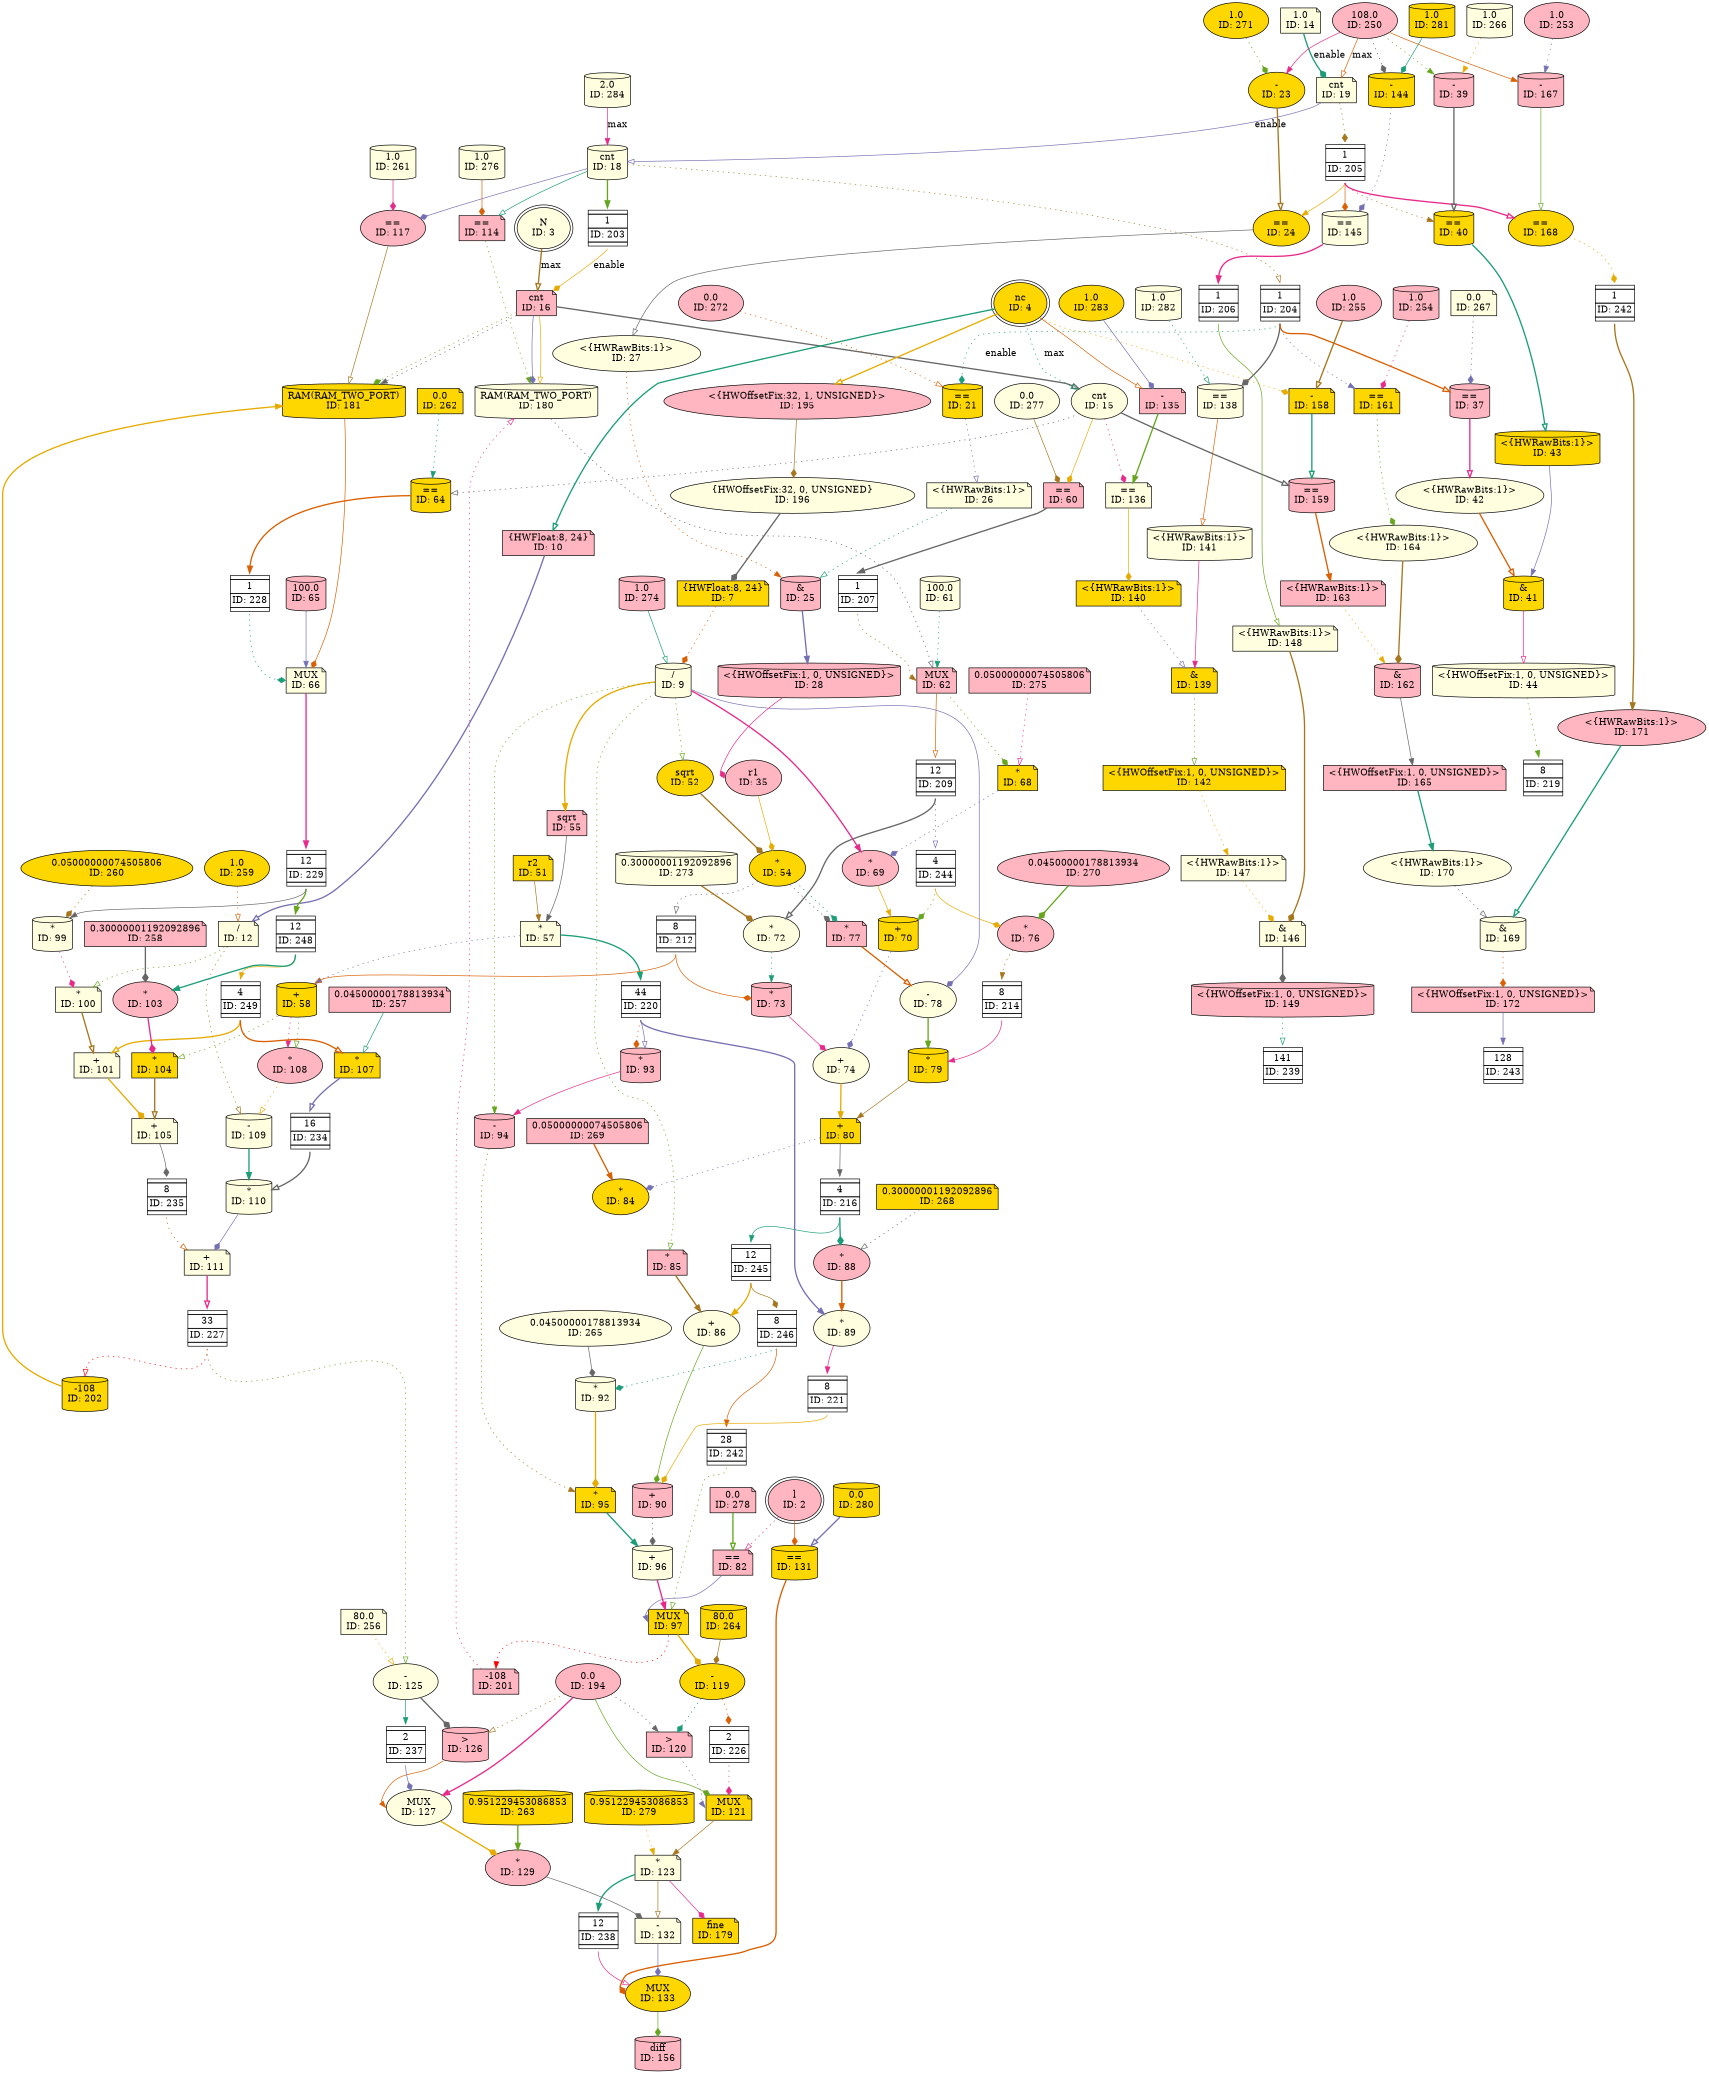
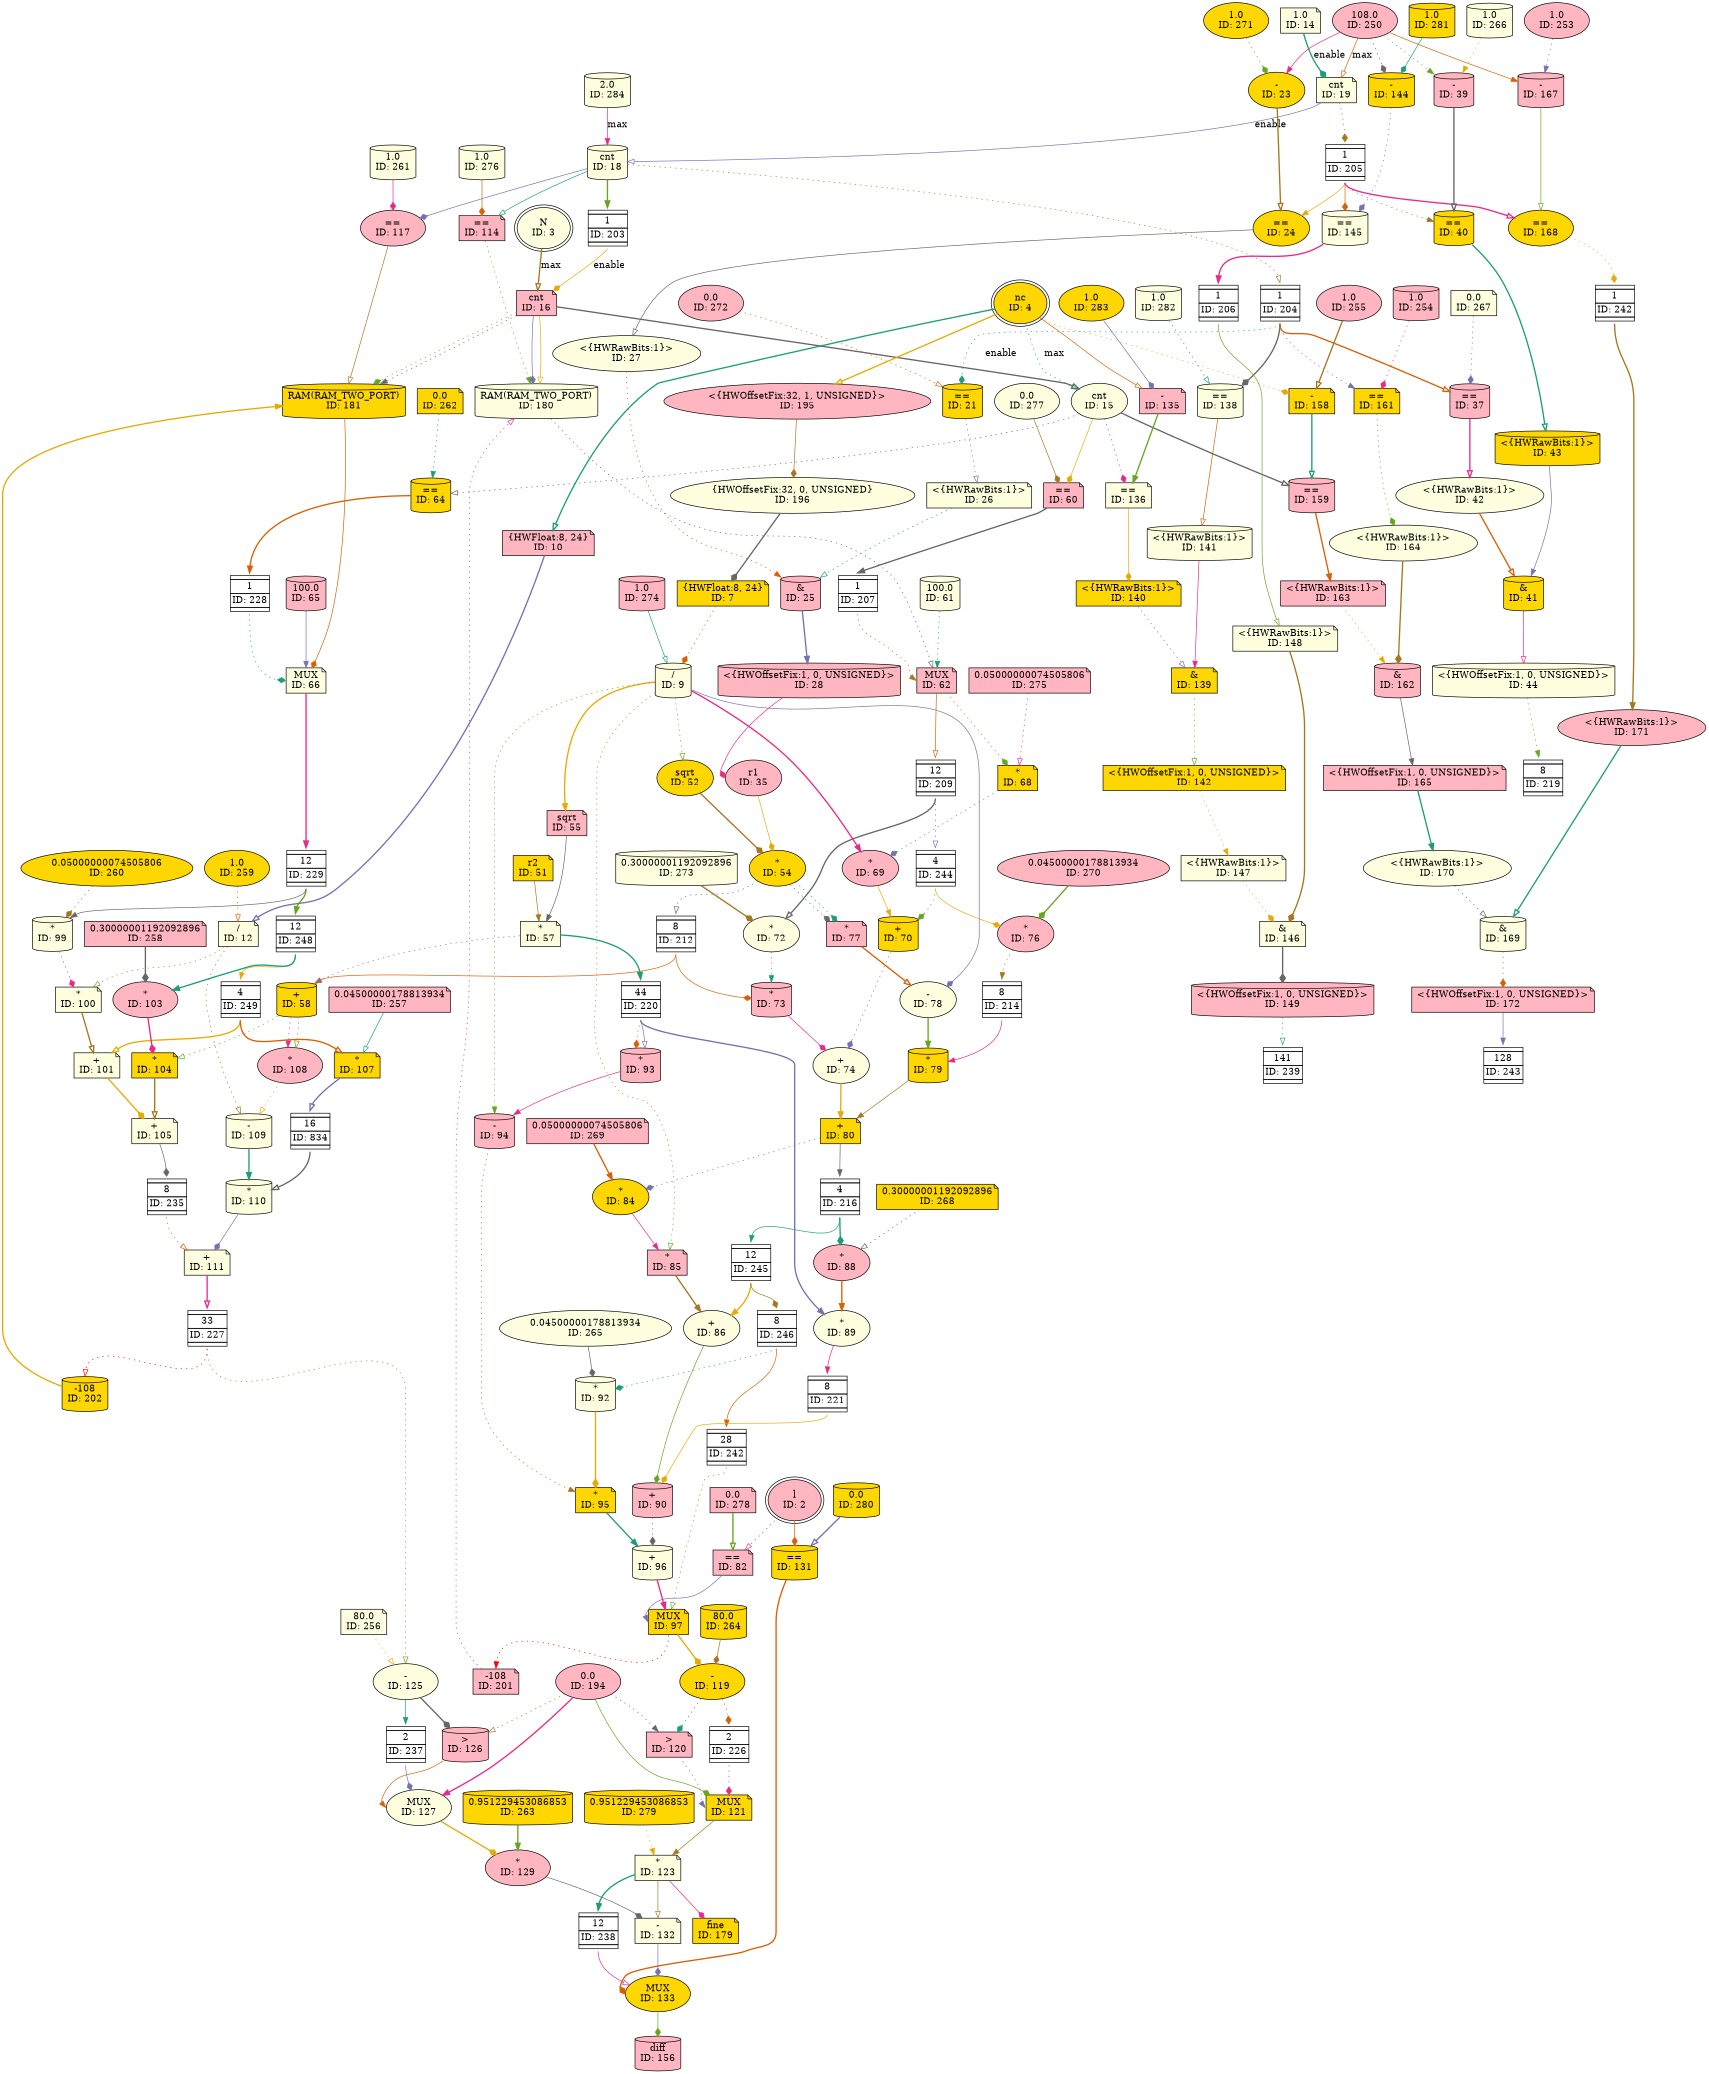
node "16": text "ID: 234" -> "ID: 834"
edge "* ID: 84" -> "* ID: 85": added
